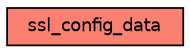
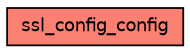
node "ssl_config_data": label "ssl_config_data" -> "ssl_config_config"
